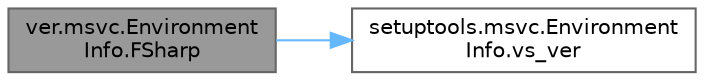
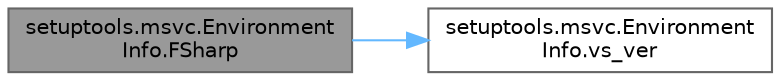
node "ver.msvc.Environment Info.FSharp": label "ver.msvc.Environment Info.FSharp" -> "setuptools.msvc.Environment Info.FSharp"
